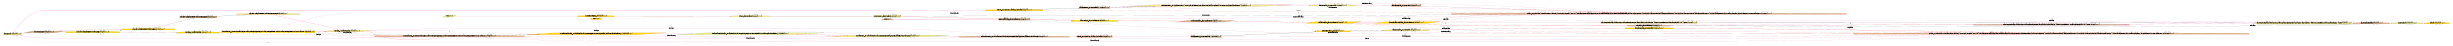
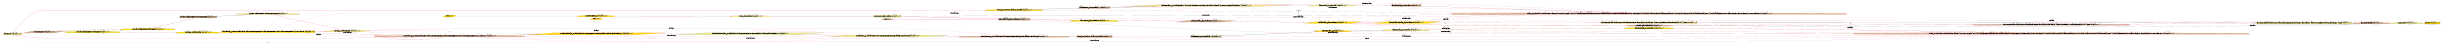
node "setUp['1', '0', '0']": fillcolor khaki -> gold
node "curator.start()@@@12@@@['1', '1', '1']": shape house -> folder
